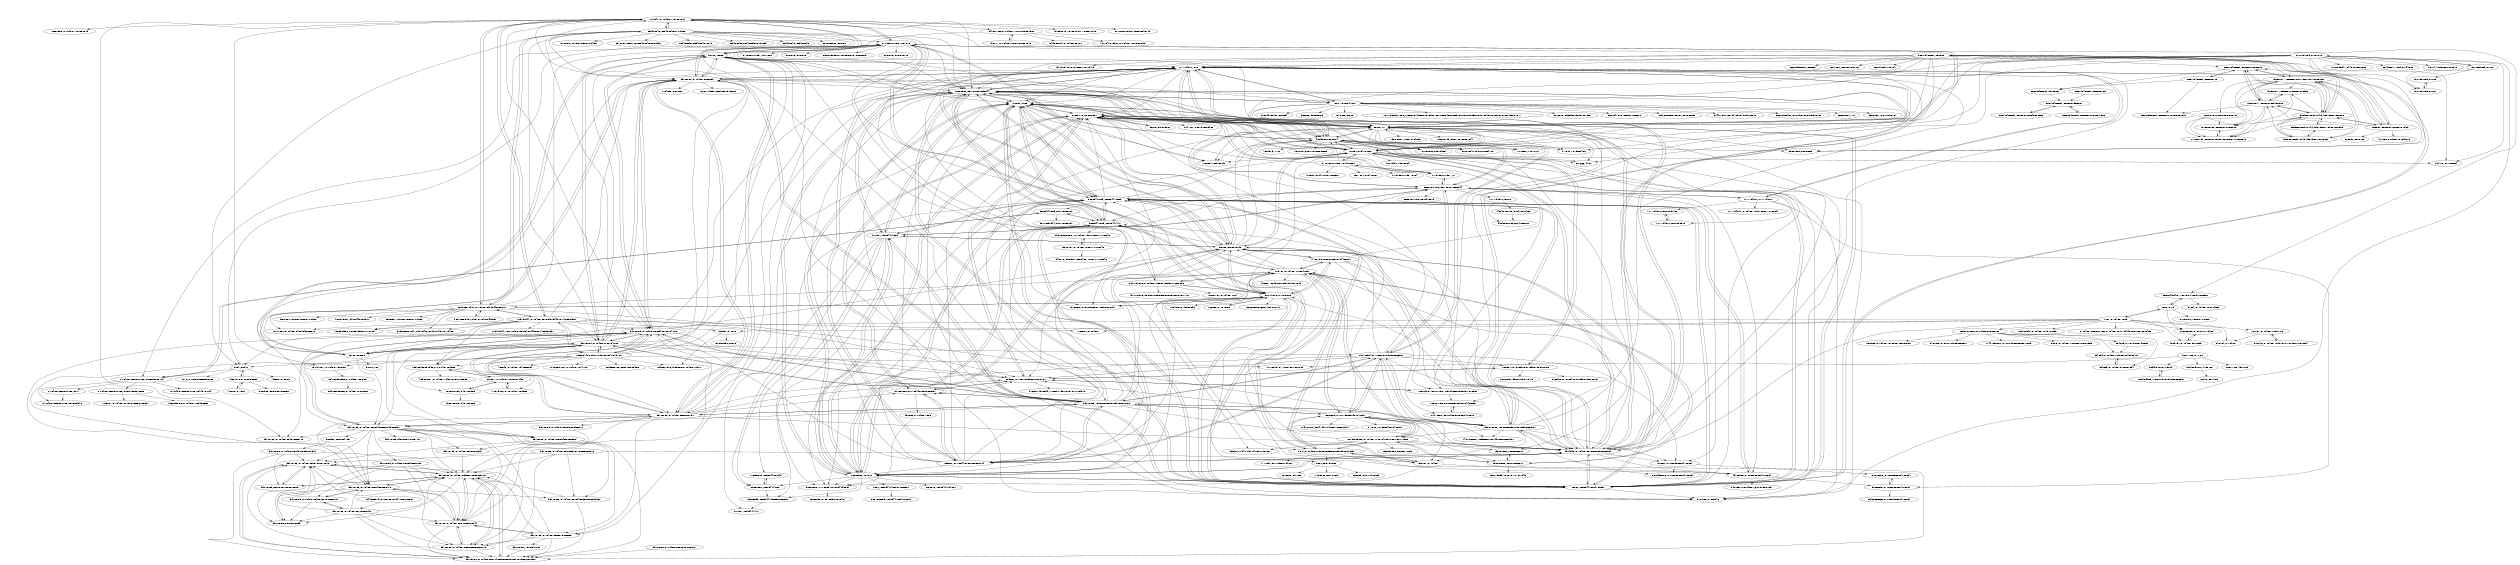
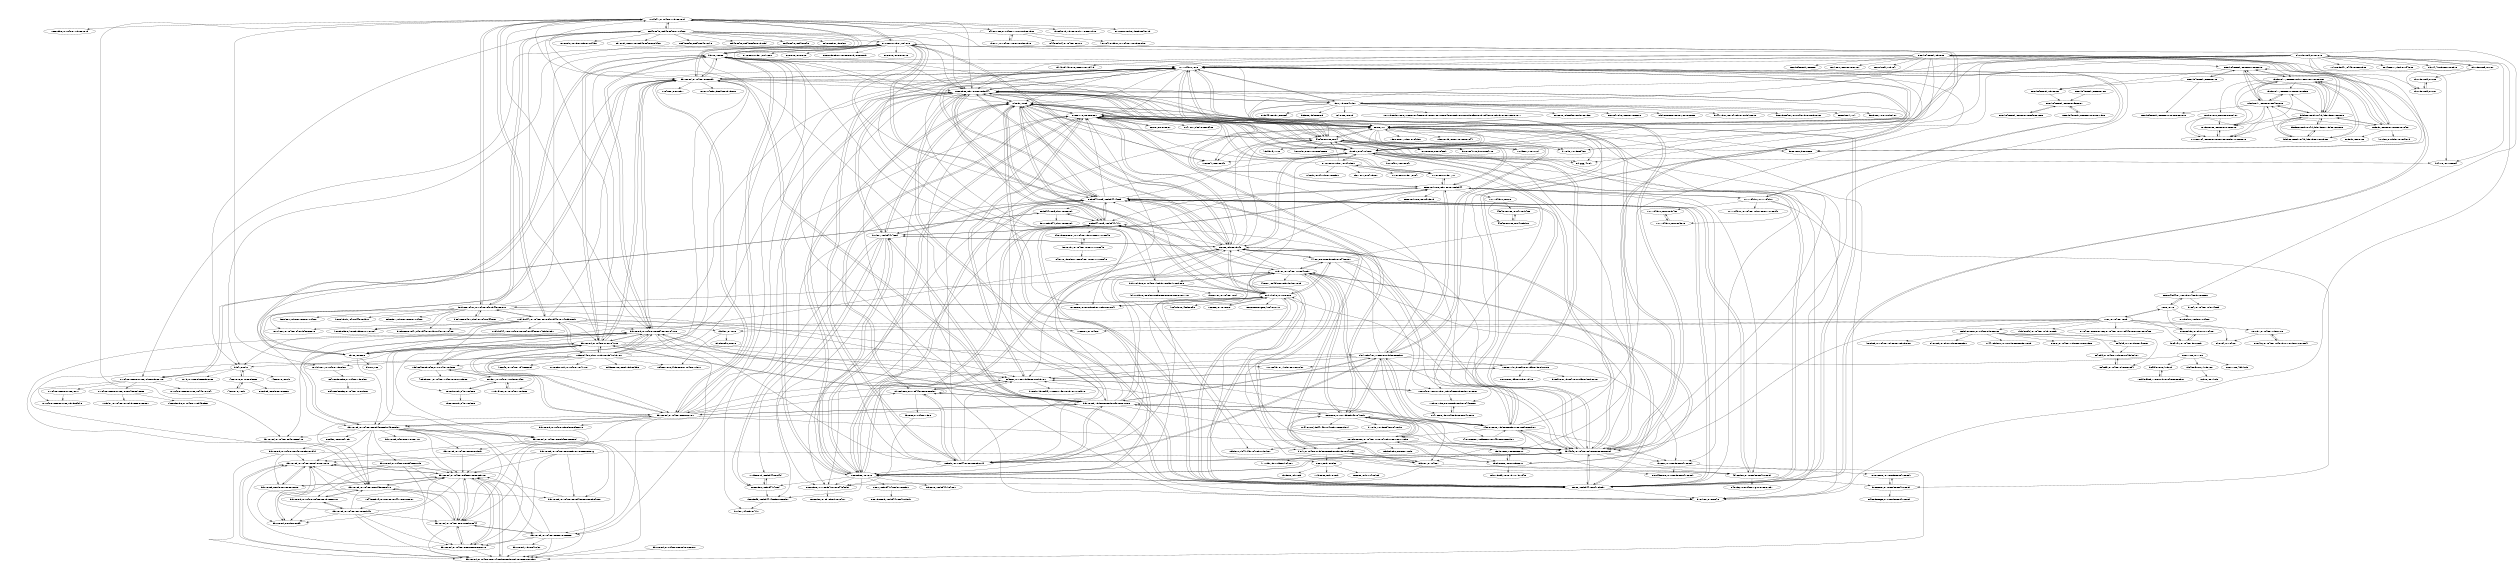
edge "T-REX-XP/RRManager" -> "C5H12O5/syno-videoinfo-plugin": added
edge "fbelavenuto/arpl-addons" -> "fbelavenuto/arpl-modules": added
edge "AlexPresso/VideoStation-FFMPEG-Patcher" -> "AlexPresso/MediaServer-ffmpeg-patcher": reversed
node "jumkey/redpill-lkm": label "jumkey/redpill-lkm" -> "jumkey/plugins-lkm"
